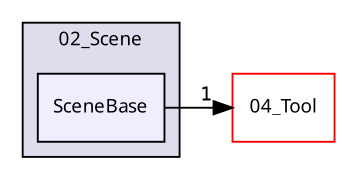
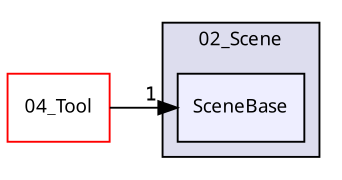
edge "SceneBase" -> "04_Tool": reversed
